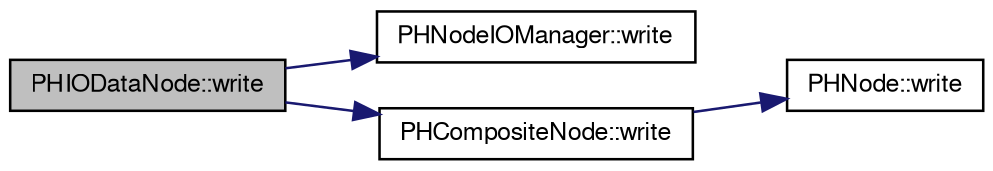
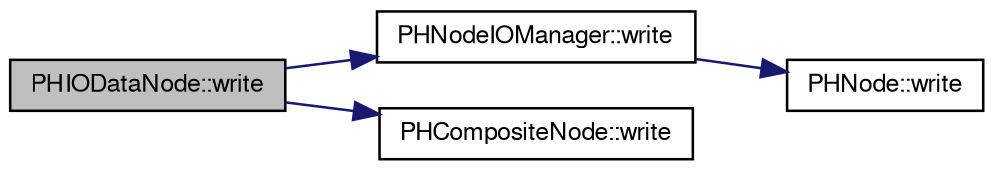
edge "PHCompositeNode::write" -> "PHNode::write": now "PHNodeIOManager::write" -> "PHNode::write"
